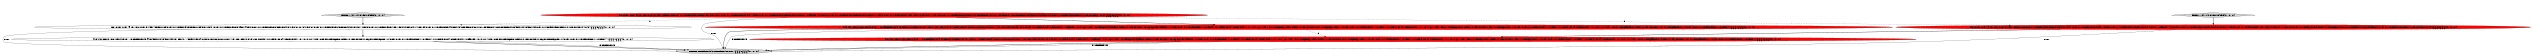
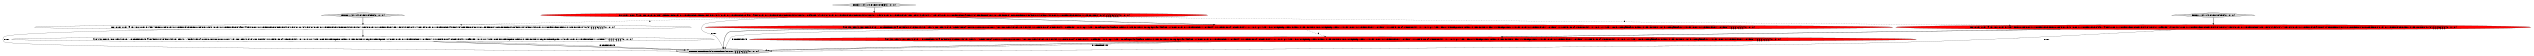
node "testTopNWithMultiValueDimFilter5['1', '0', '0']": added
